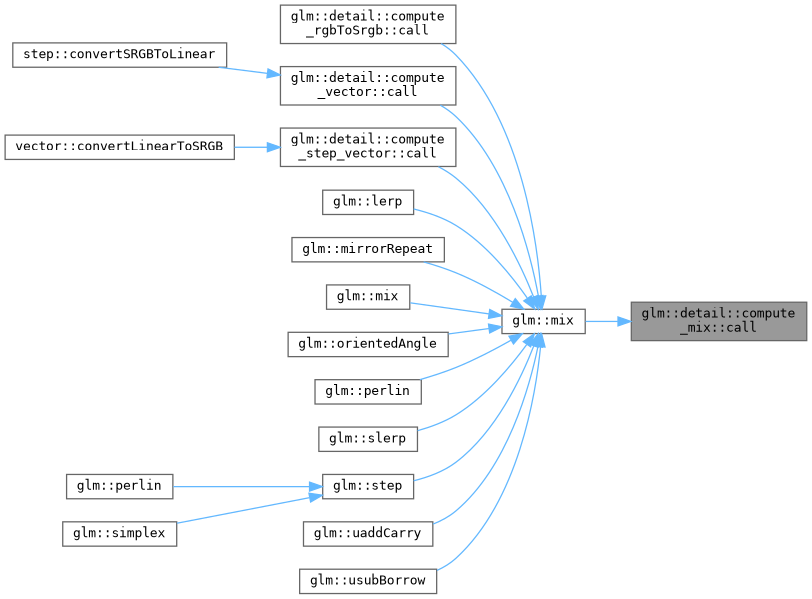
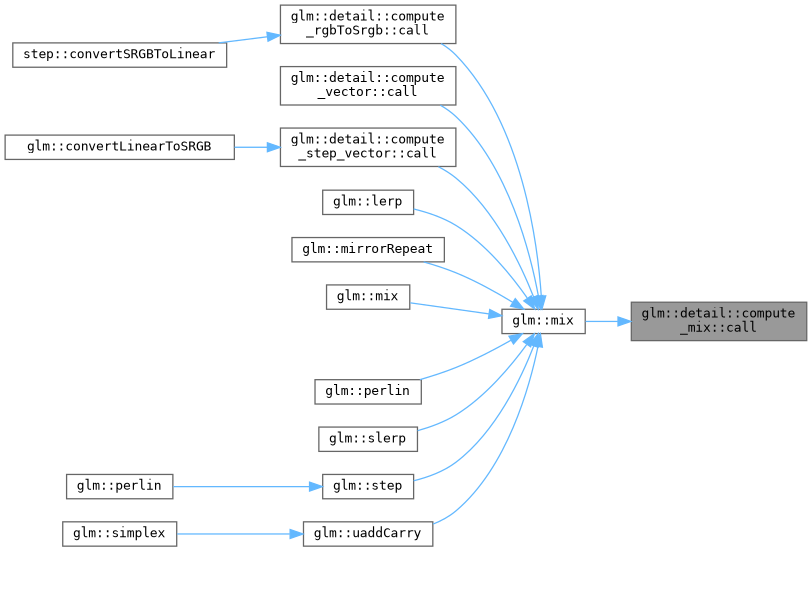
edge "step::convertSRGBToLinear" -> "glm::detail::compute _vector::call": now "step::convertSRGBToLinear" -> "glm::detail::compute _rgbToSrgb::call"
node "vector::convertLinearToSRGB": label "vector::convertLinearToSRGB" -> "glm::convertLinearToSRGB"
node "glm::orientedAngle": removed
edge "glm::simplex" -> "glm::step": now "glm::simplex" -> "glm::uaddCarry"
node "glm::usubBorrow": removed
